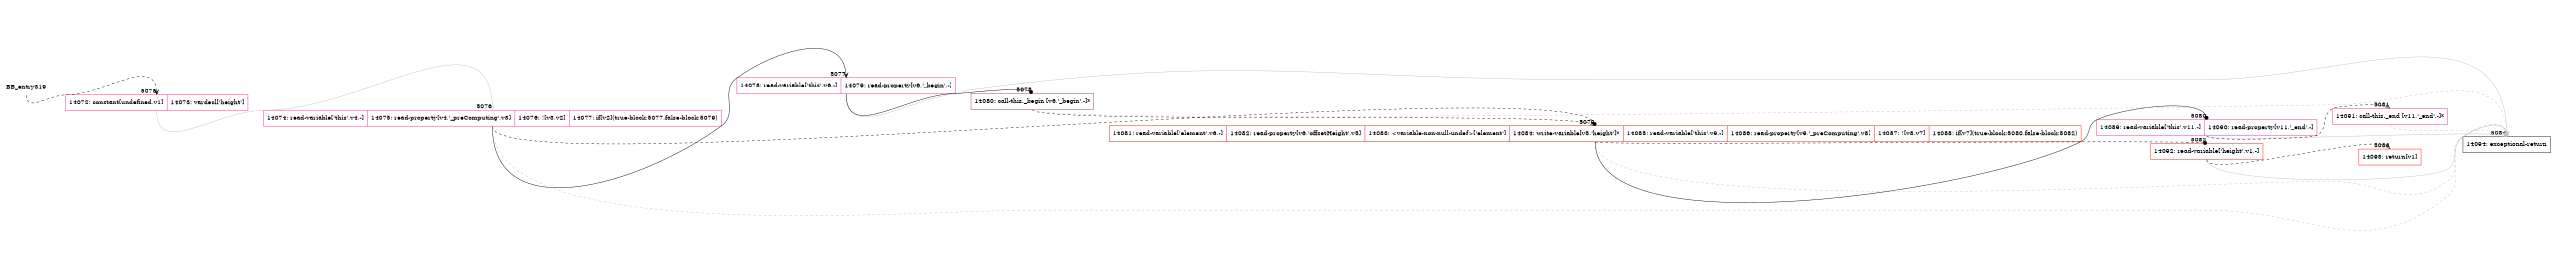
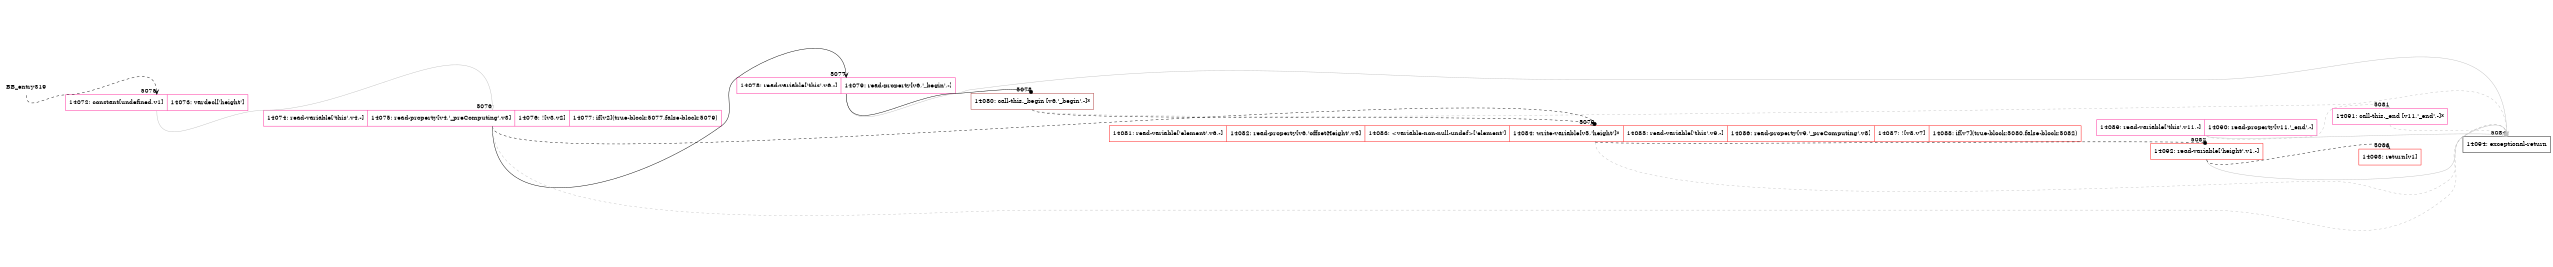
edge "14089: read-variable['this',v11,-]" -> "14091: call-this._end [v11,'_end',-]*": color black -> gray
edge "14081: read-variable['element',v6,-]" -> "14089: read-variable['this',v11,-]": removed
